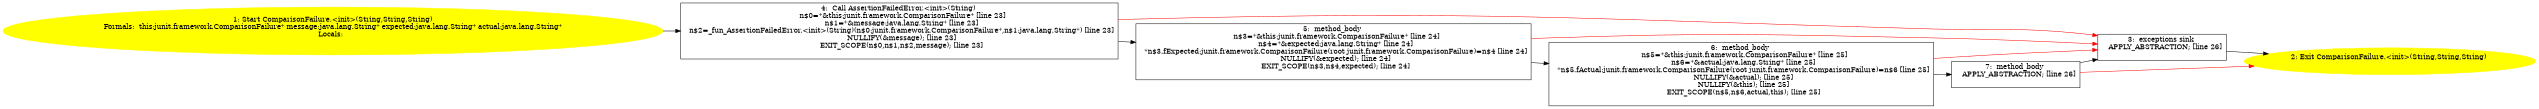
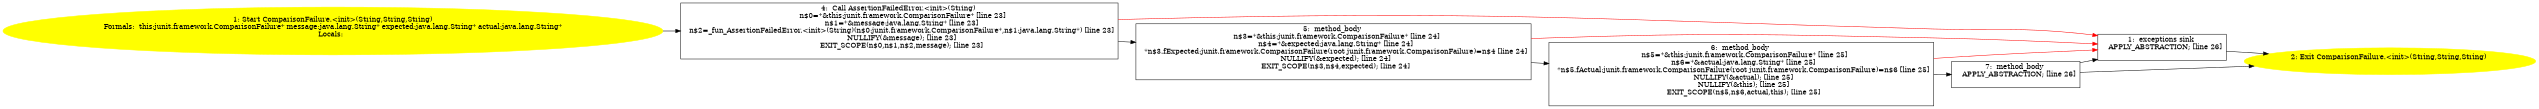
node "3:  exceptions sink APPLY_ABSTRACTION; [line 26]": label "3:  exceptions sink APPLY_ABSTRACTION; [line 26]" -> "1:  exceptions sink APPLY_ABSTRACTION; [line 26]"
edge "7:  method_body APPLY_ABSTRACTION; [line 26]" -> "2: Exit ComparisonFailure.<init>(String,String,String)": color red -> black
